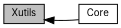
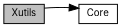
edge "Core" -> "Xutils": reversed
